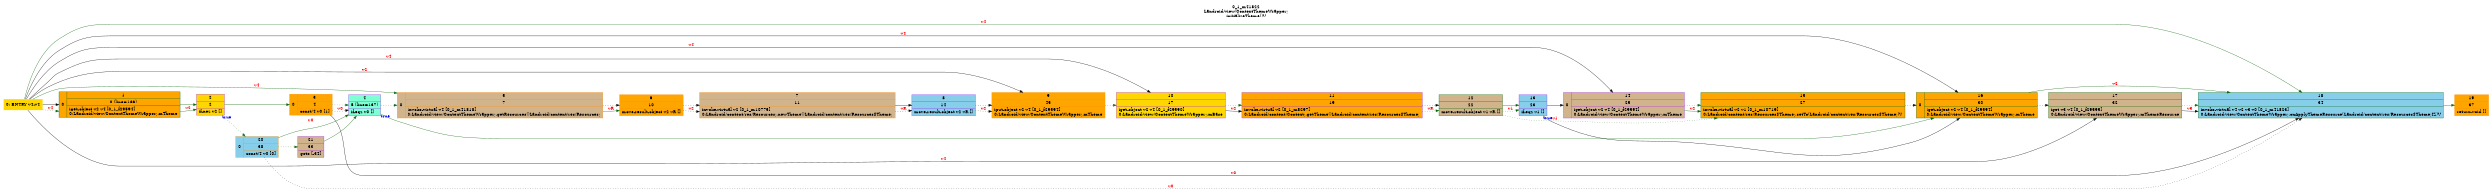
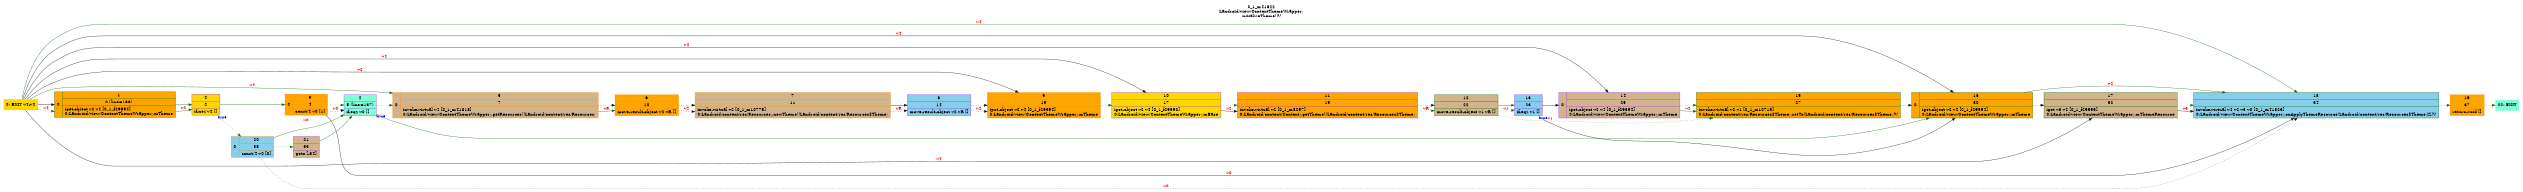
node "9": text "45" -> "15"
node "0: ENTRY v4-v4": label "0: ENTRY v4-v4" -> "0: EXIT v4-v4"
edge "18" -> "19": style solid -> dotted
node "22: EXIT": added
